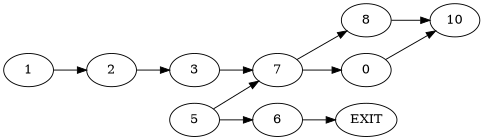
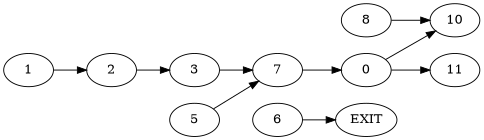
edge "7" -> "8": removed
node "11": added
edge "5" -> "6": removed
